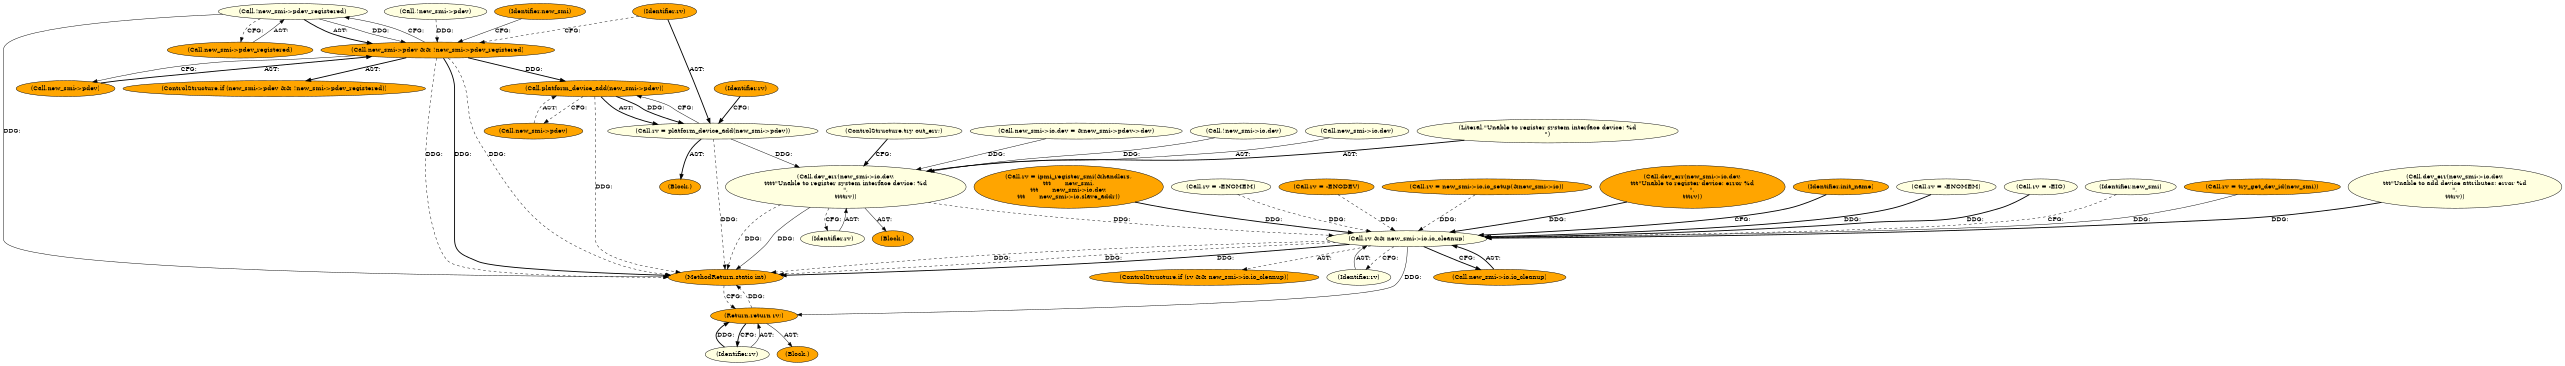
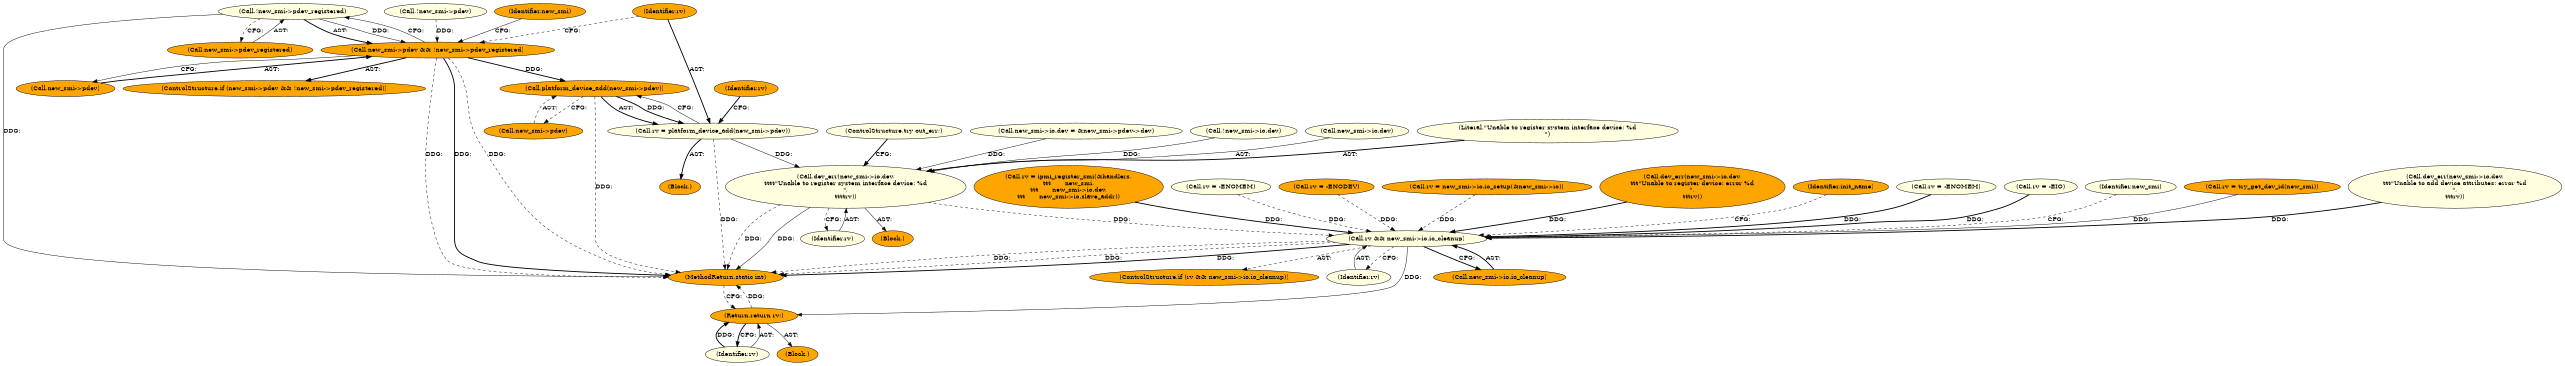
edge "(Identifier,init_name)" -> "(Call,rv && new_smi->io.io_cleanup)": style bold -> dashed
